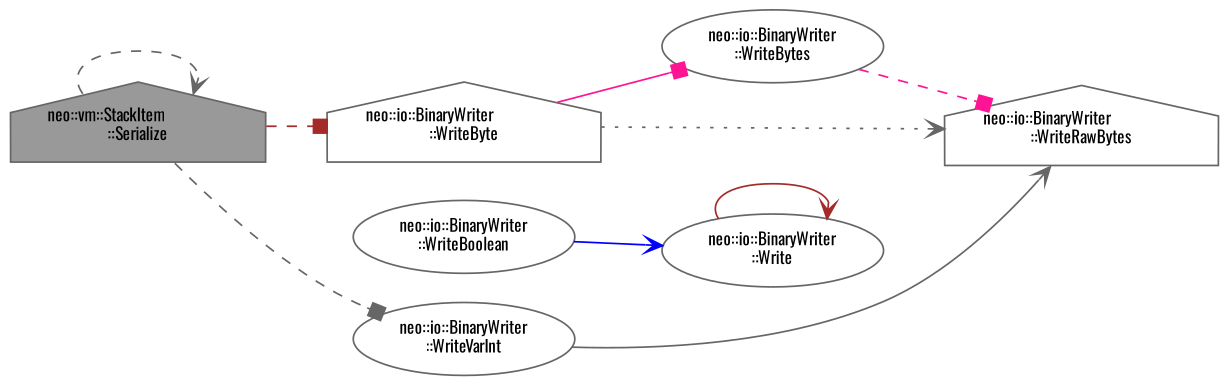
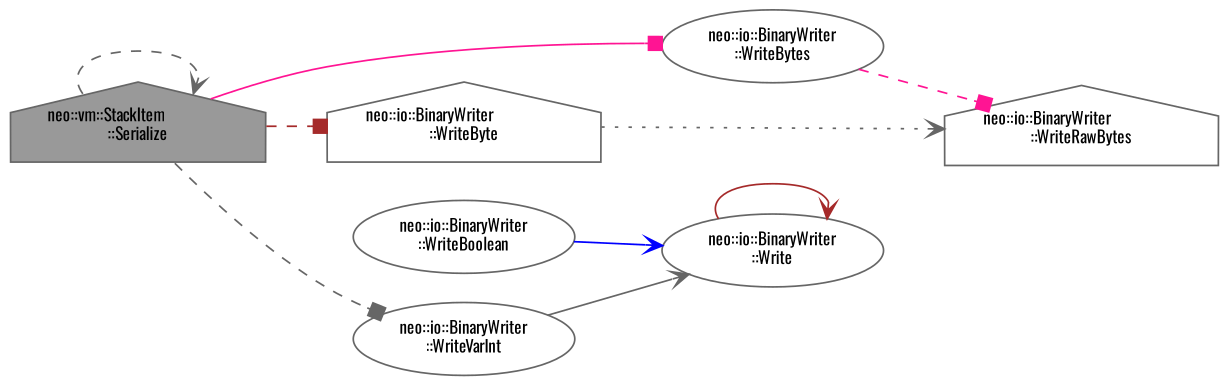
edge "neo::io::BinaryWriter ::WriteByte" -> "neo::io::BinaryWriter ::WriteBytes": now "neo::vm::StackItem ::Serialize" -> "neo::io::BinaryWriter ::WriteBytes"
edge "neo::io::BinaryWriter ::WriteVarInt" -> "neo::io::BinaryWriter ::WriteRawBytes": now "neo::io::BinaryWriter ::WriteVarInt" -> "neo::io::BinaryWriter ::Write"
